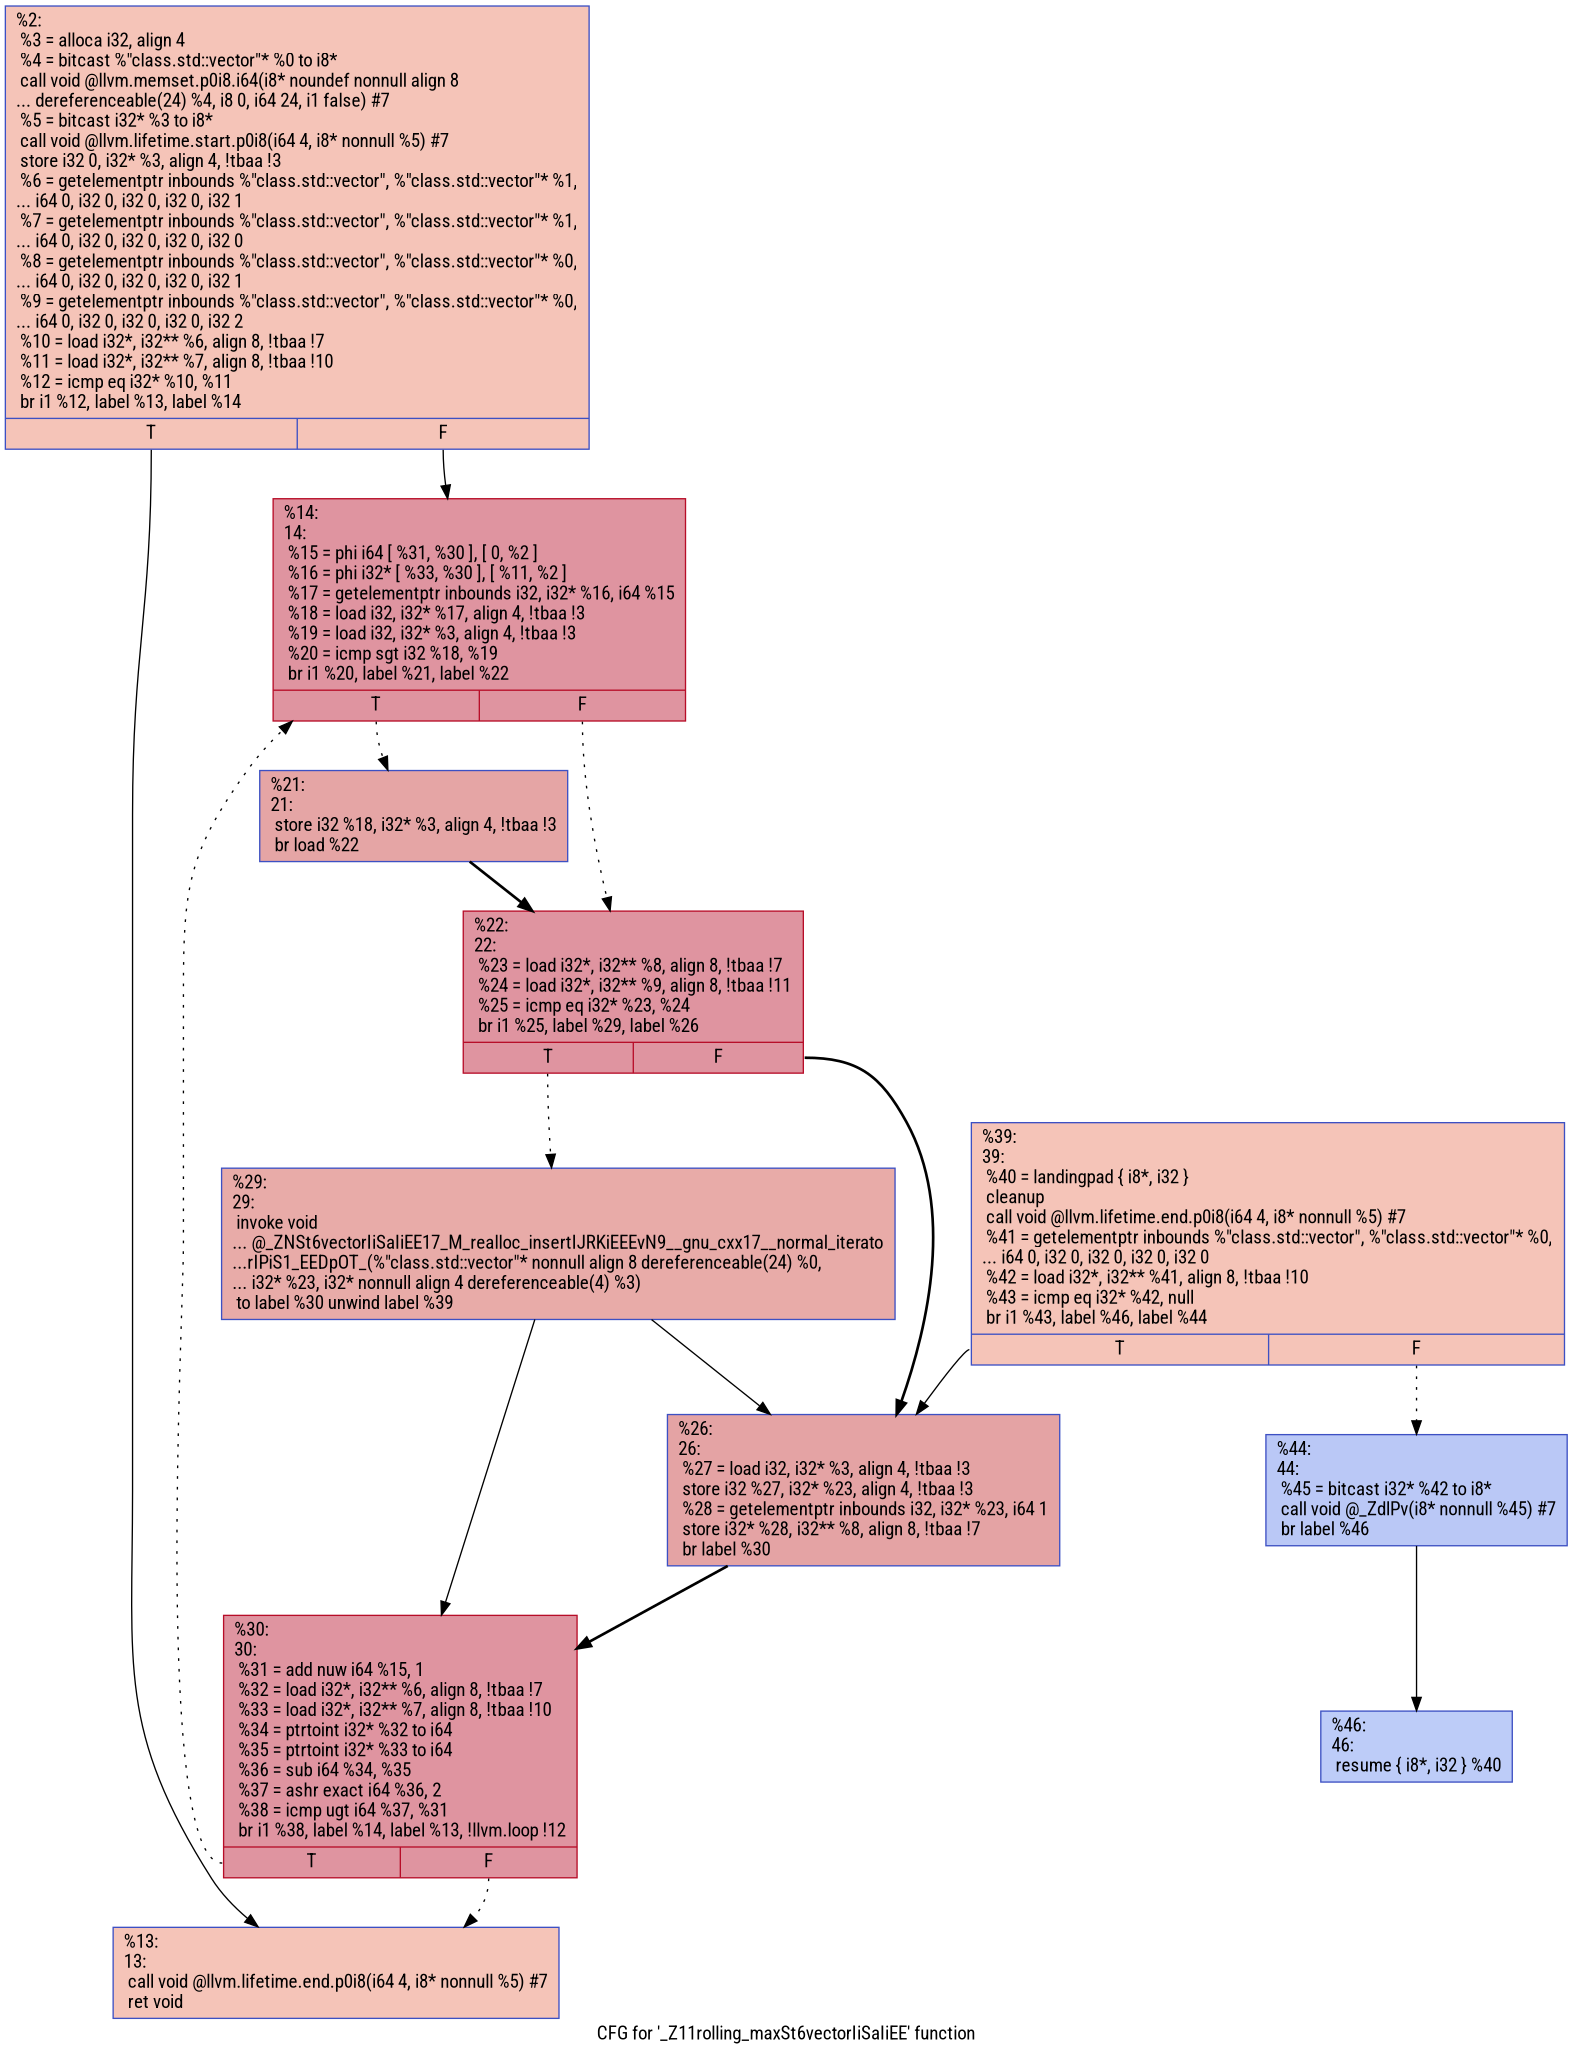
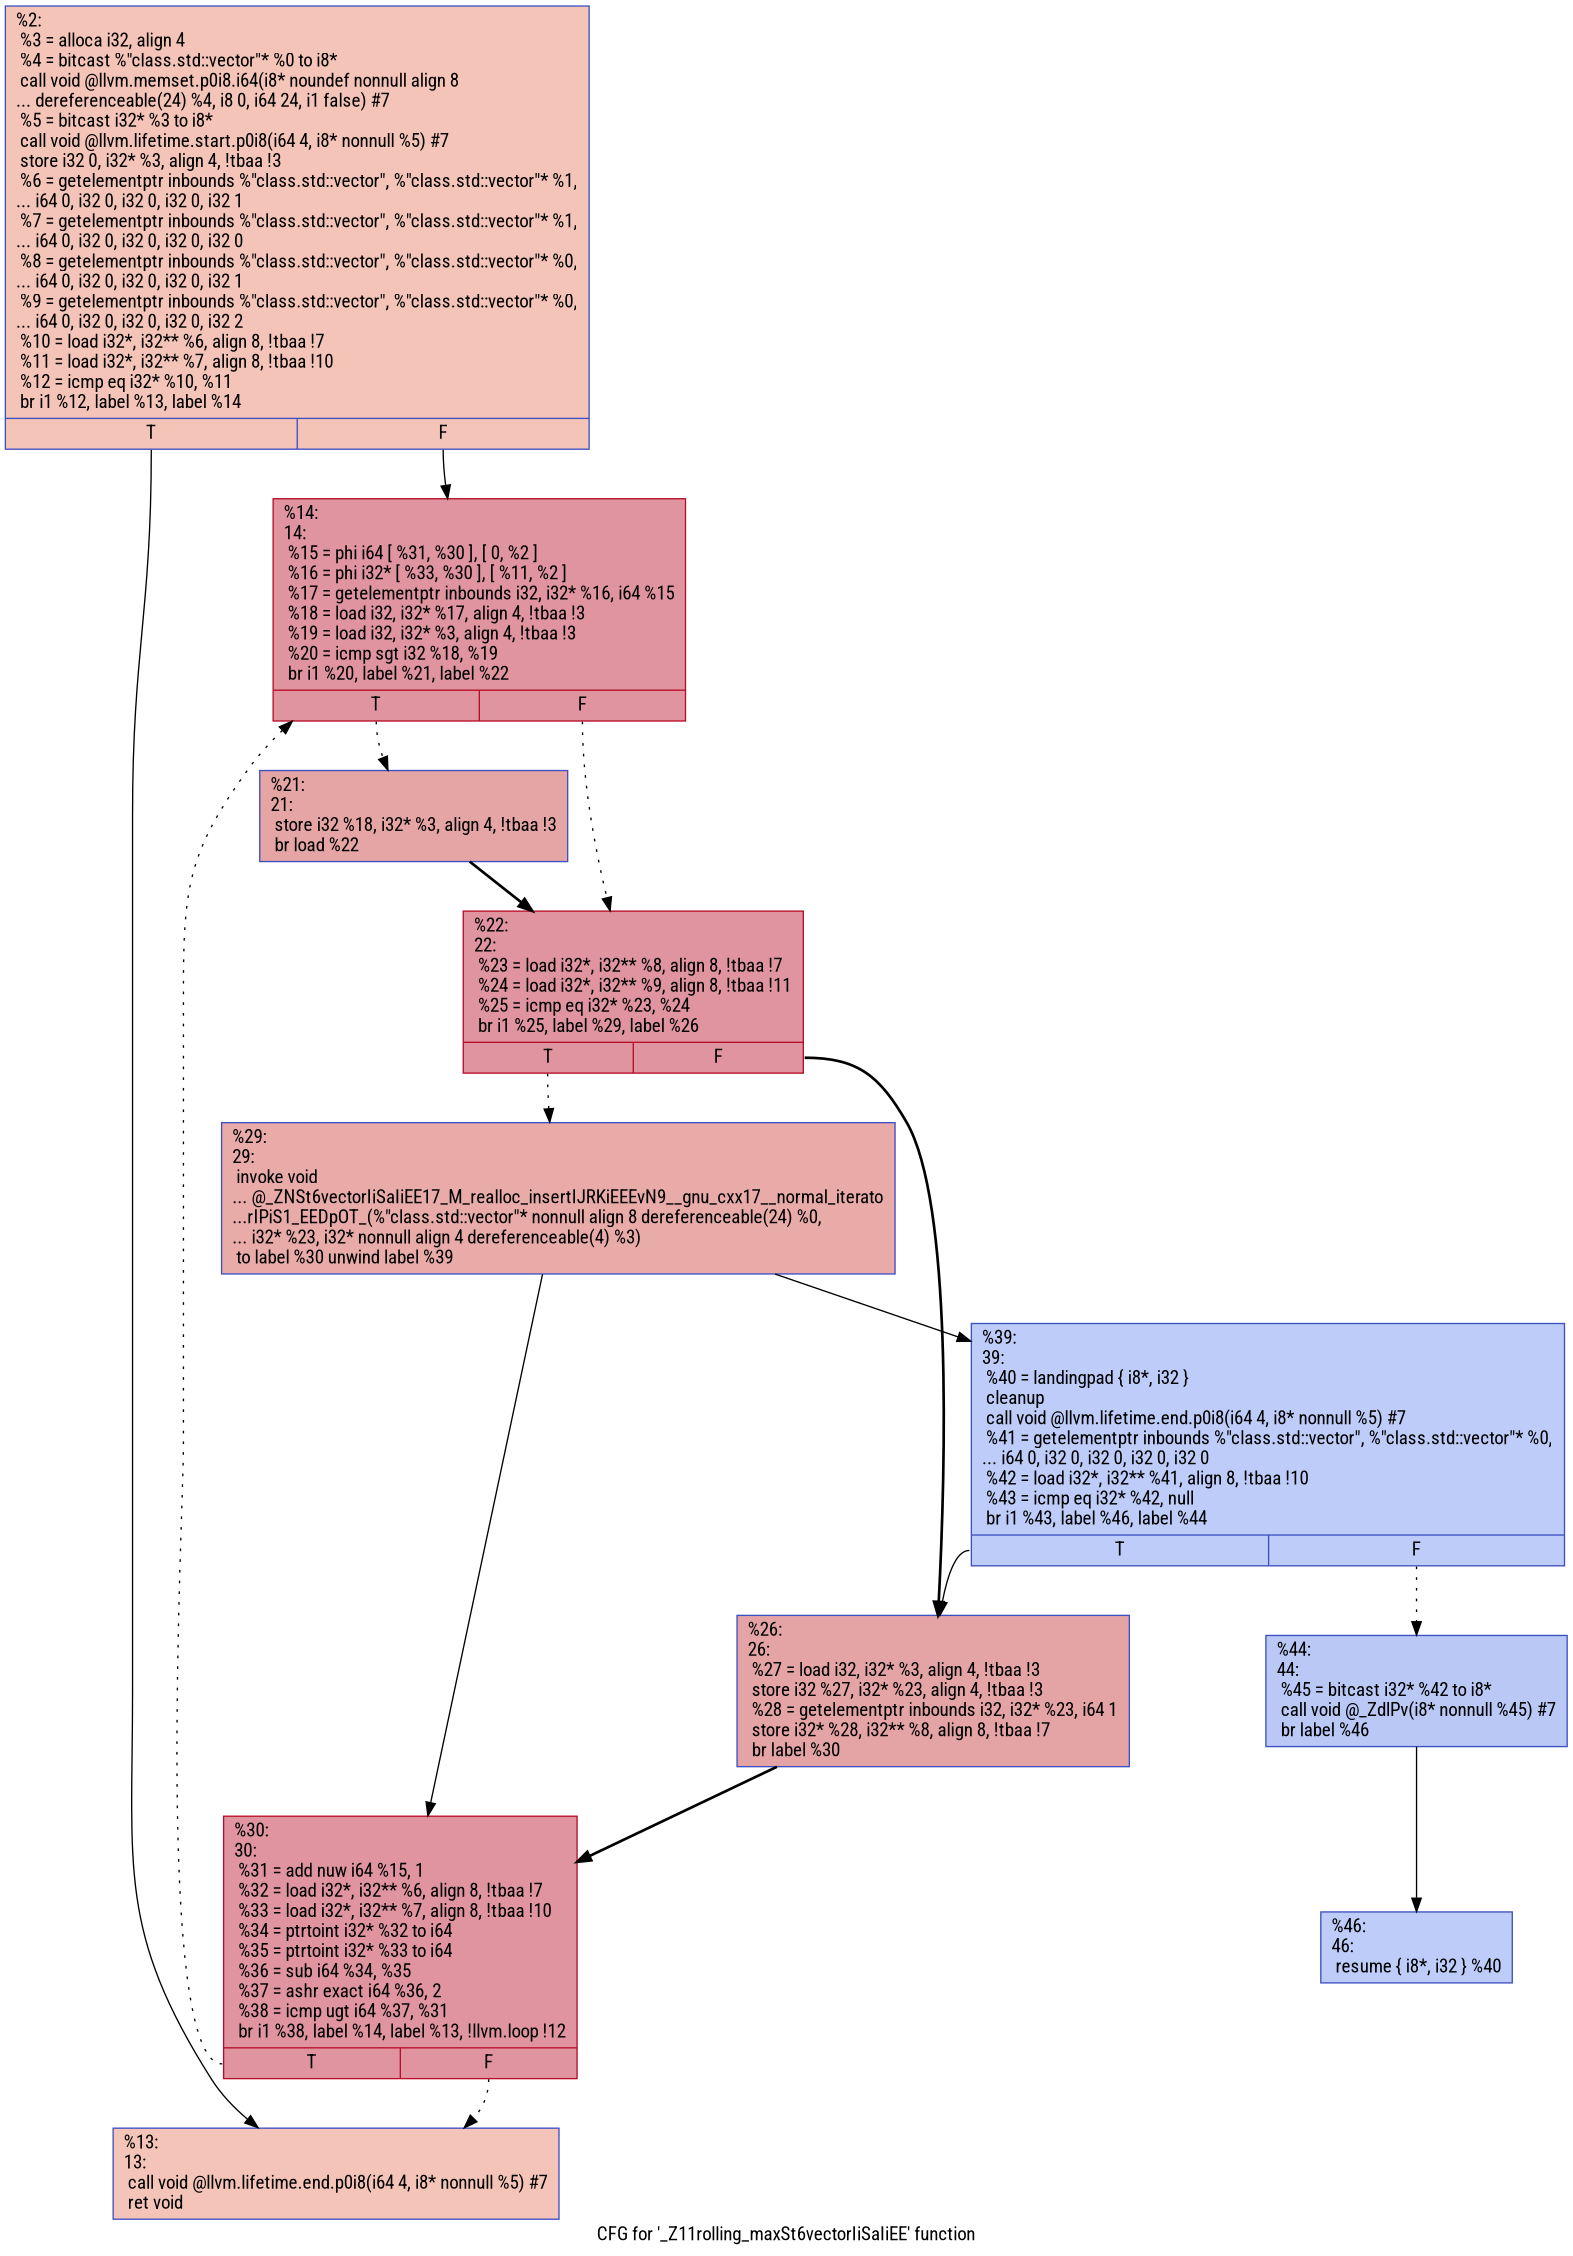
node "%39:": fillcolor #e97a5f70 -> #6a8bef70
edge "%29:" -> "%26:": now "%29:" -> "%39:"
